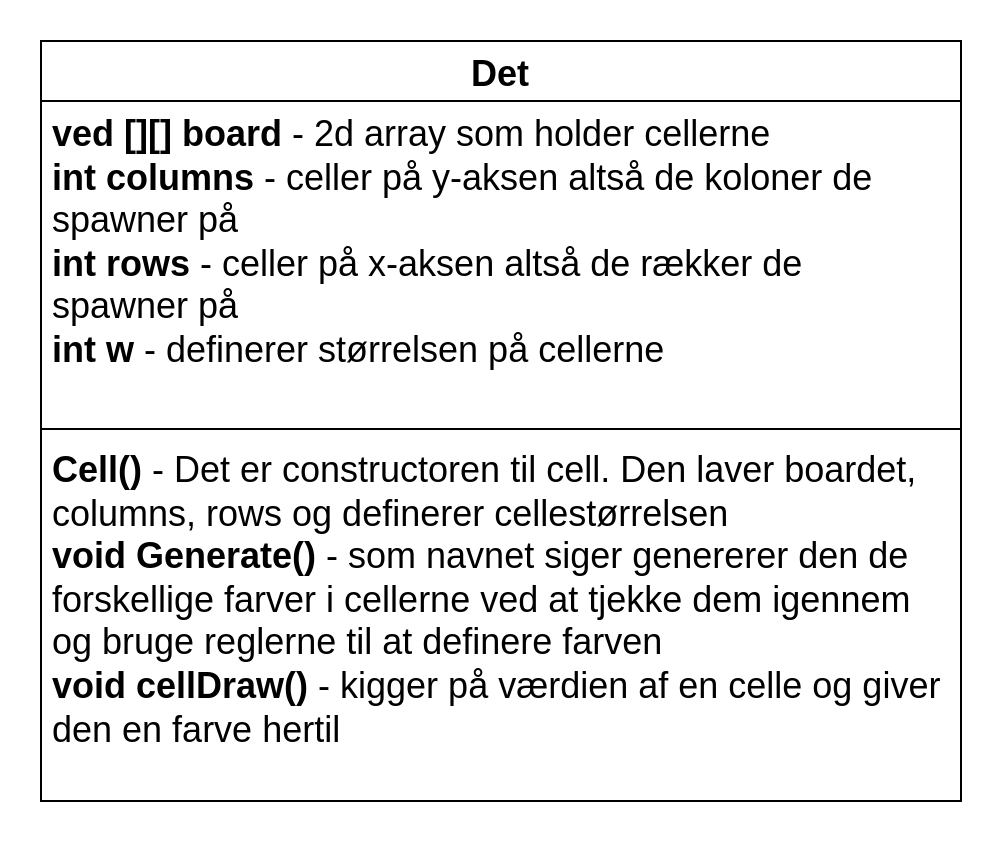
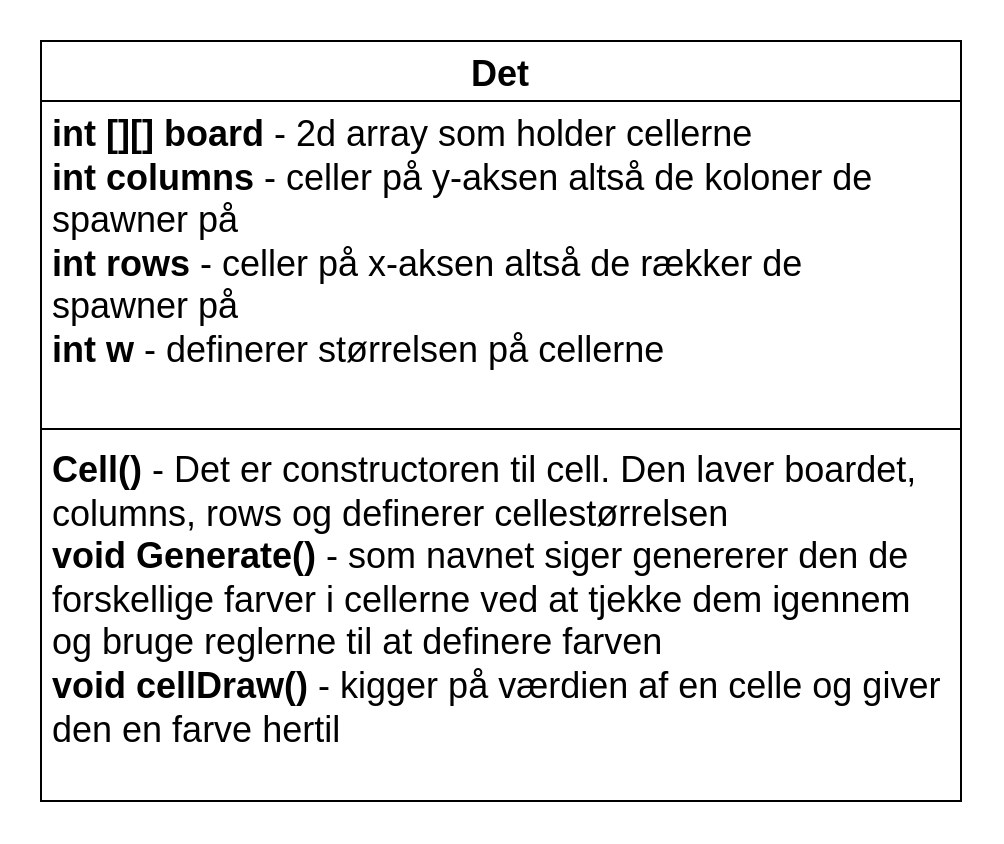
node "ved [][] board - 2d array som holder cellerne int columns - celler på y-aksen altså de koloner de spawner på int rows - celler på x-aksen altså de rækker de spawner på int w - definerer størrelsen på cellerne": label "ved [][] board - 2d array som holder cellerne int columns - celler på y-aksen altså de koloner de spawner på int rows - celler på x-aksen altså de rækker de spawner på int w - definerer størrelsen på cellerne" -> "int [][] board - 2d array som holder cellerne int columns - celler på y-aksen altså de koloner de spawner på int rows - celler på x-aksen altså de rækker de spawner på int w - definerer størrelsen på cellerne"
